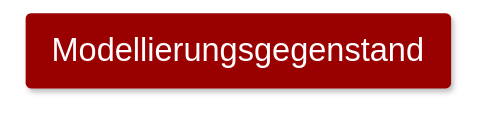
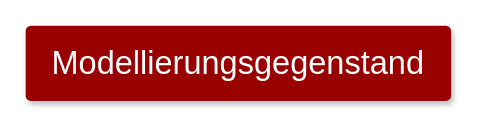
node "Modellierungsgegenstand": moved (238, 51) -> (238, 63)
